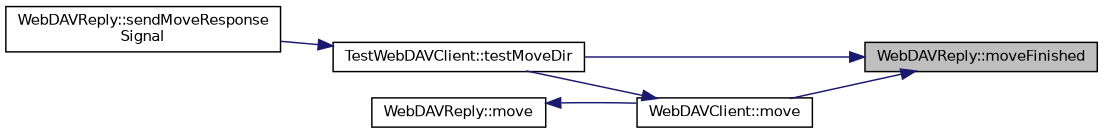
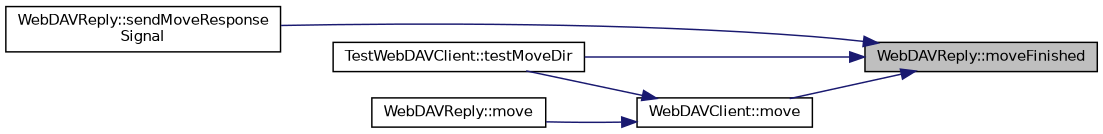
edge "WebDAVReply::sendMoveResponse Signal" -> "TestWebDAVClient::testMoveDir": now "WebDAVReply::sendMoveResponse Signal" -> "WebDAVReply::moveFinished"
edge "WebDAVClient::move" -> "WebDAVReply::move": reversed
